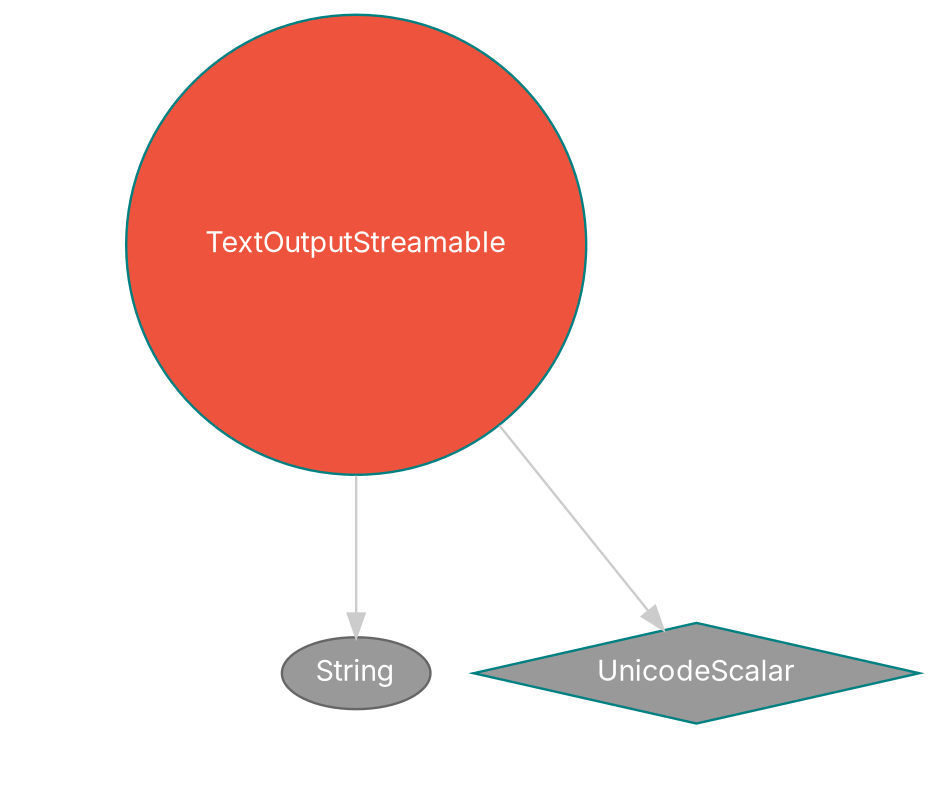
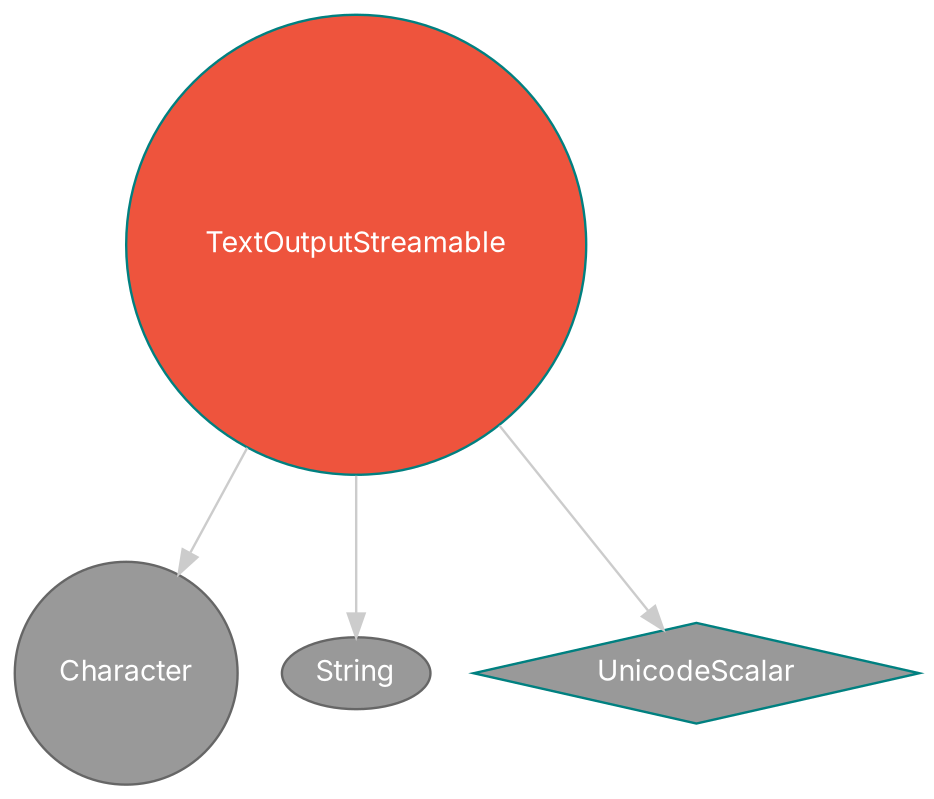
node "Character": added
